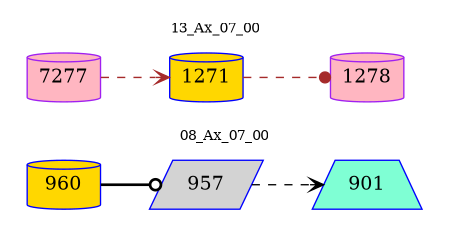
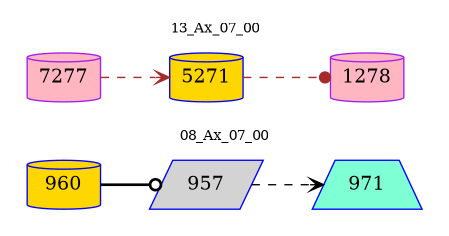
node "1271": label "1271" -> "5271"
node "901": label "901" -> "971"
